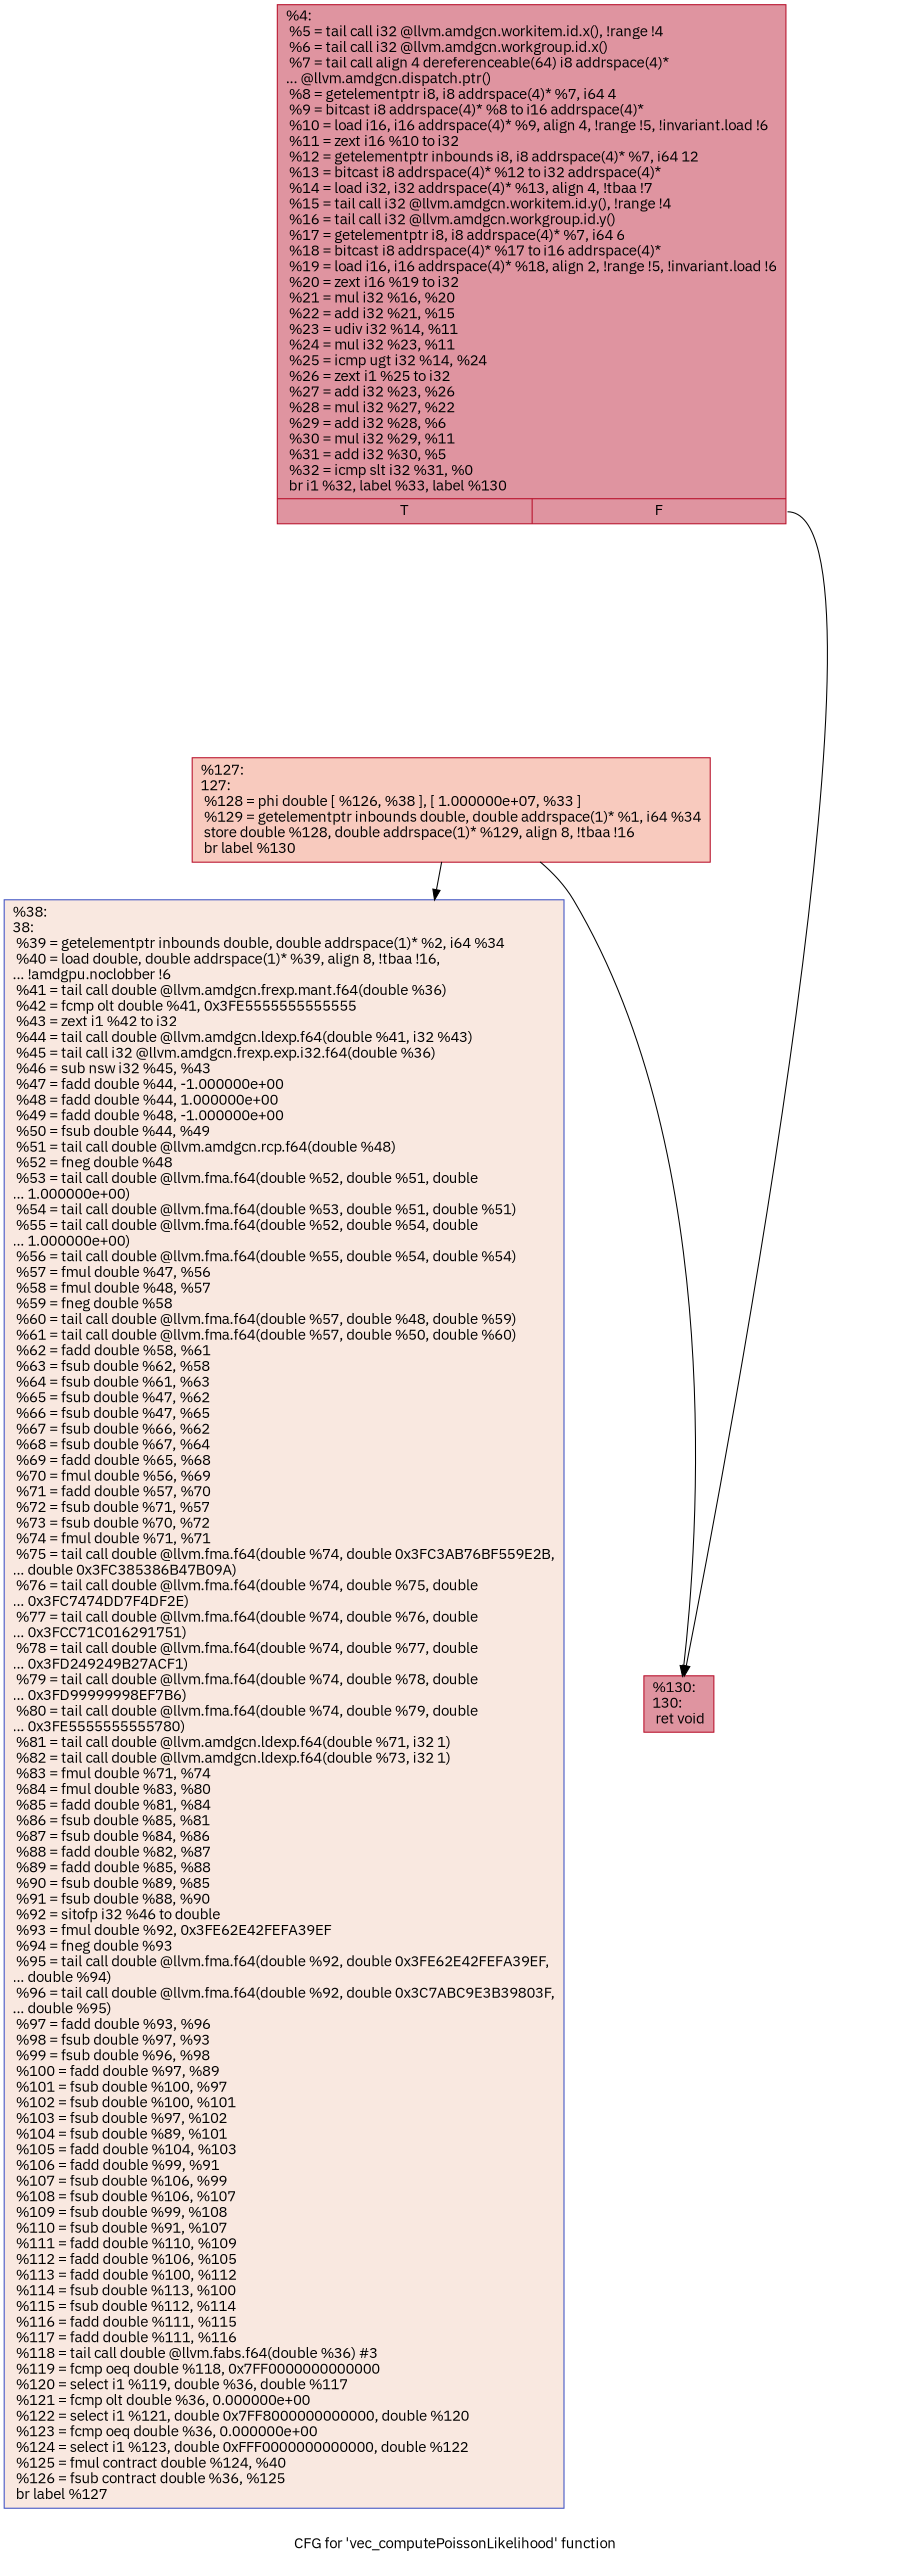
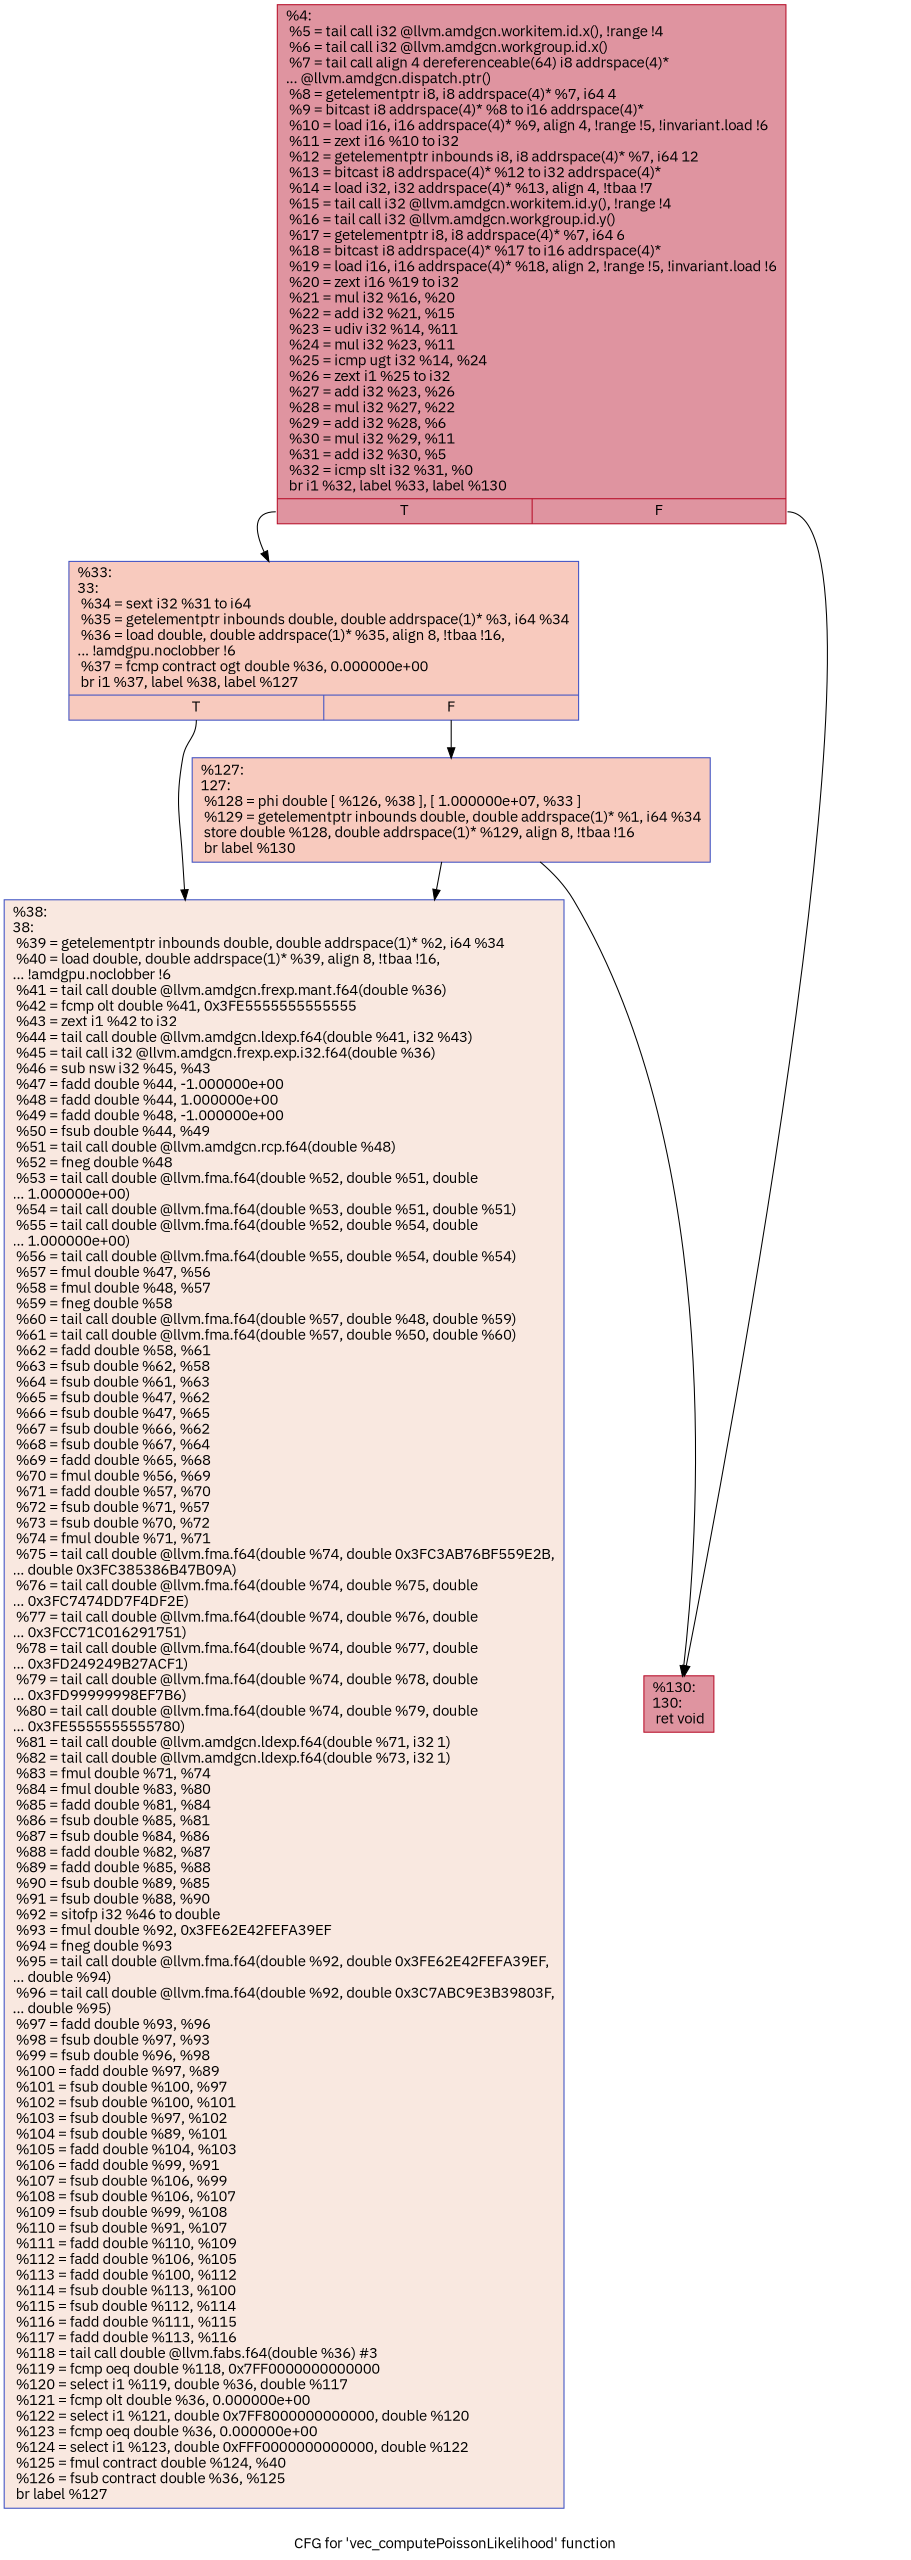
node "%33:": added
node "%127:": color #b70d28ff -> #3d50c3ff
node "%38:": text "%117 = fadd double %111, %116" -> "%117 = fadd double %113, %116"
